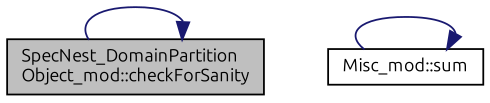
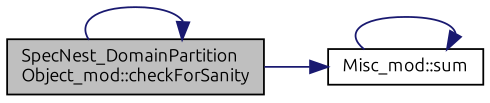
edge "SpecNest_DomainPartition Object_mod::checkForSanity" -> "Misc_mod::sum": added
